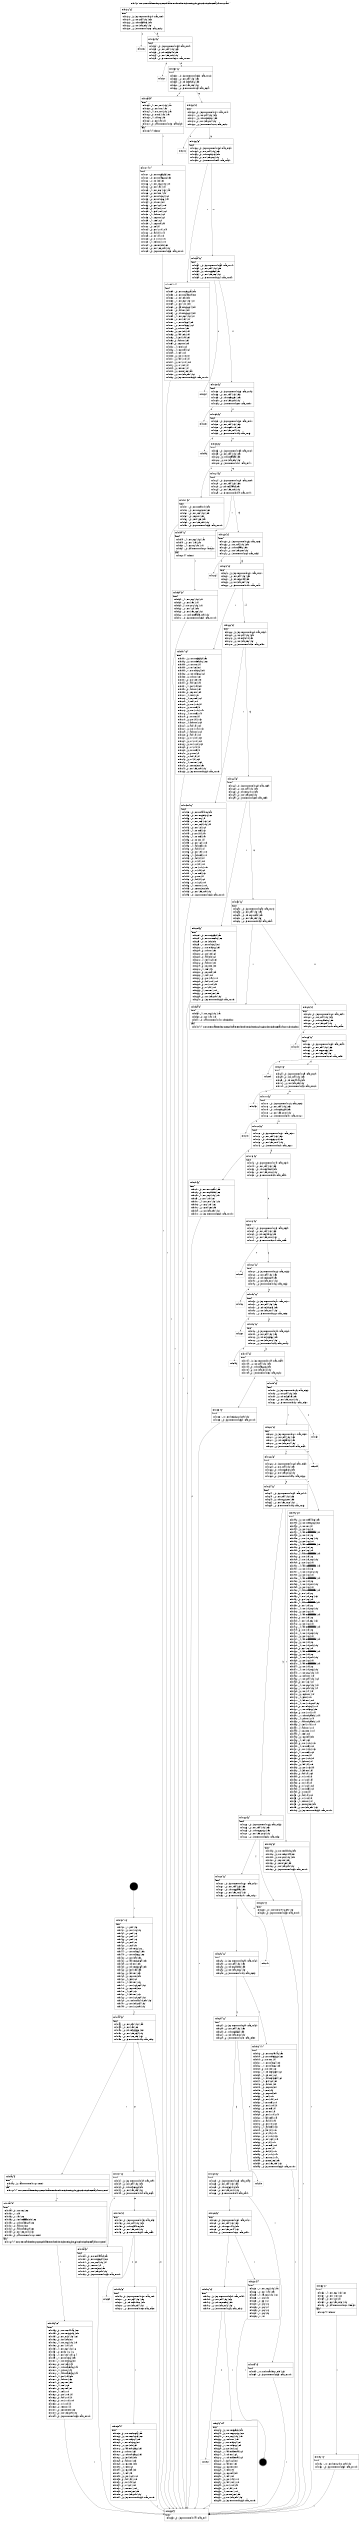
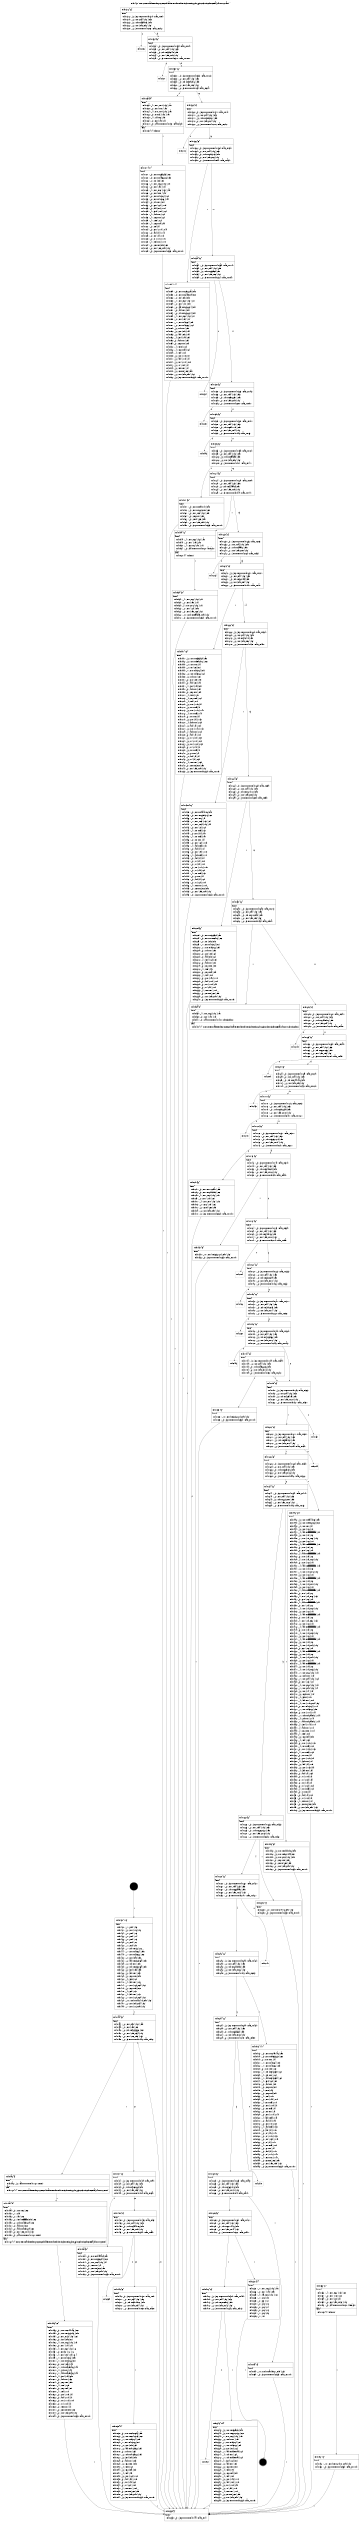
edge "0x4016bc [28]" -> "0x4016d8 [28]": added, label "11"
node "0x401f2b [15]": added
edge "0x4017b8 [28]" -> "0x4017d4 [28]": now "0x4017b8 [28]" -> "0x4017f0 [28]"
